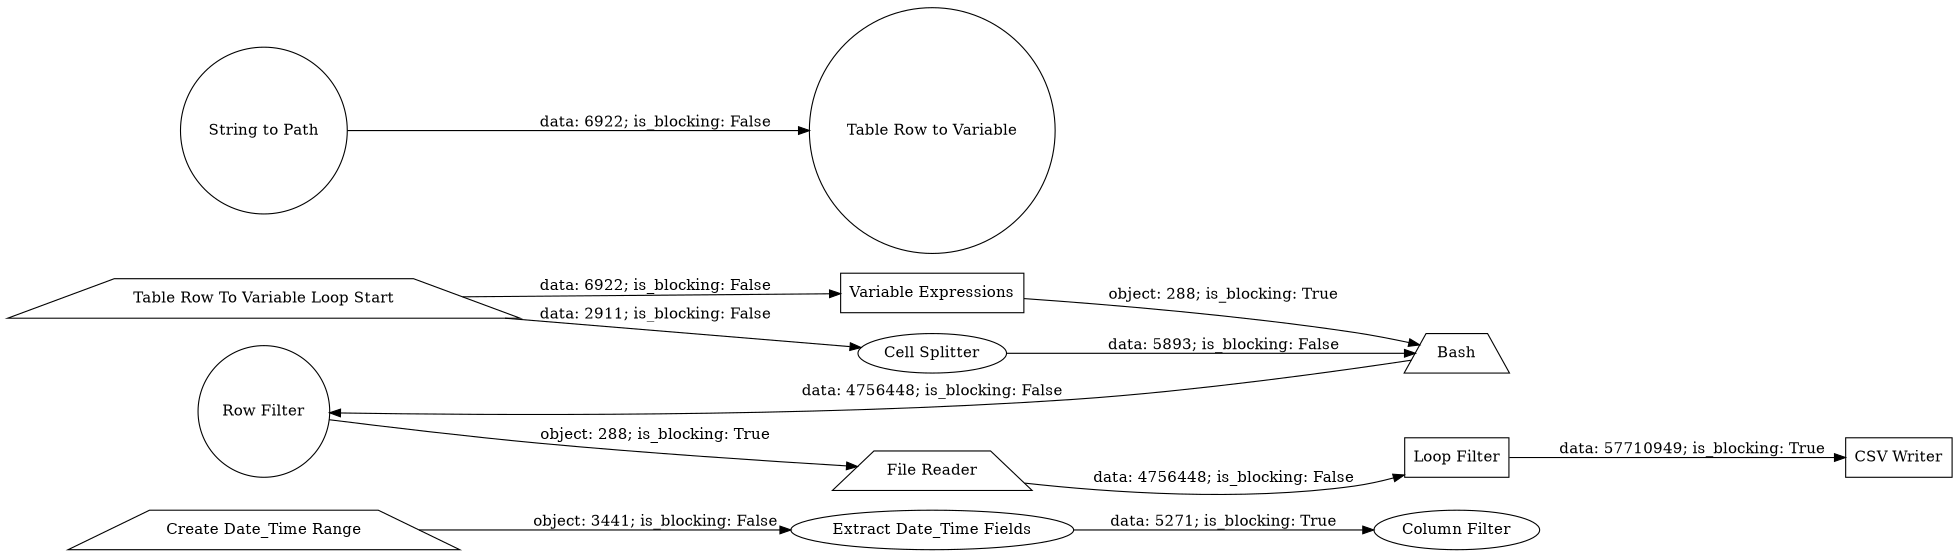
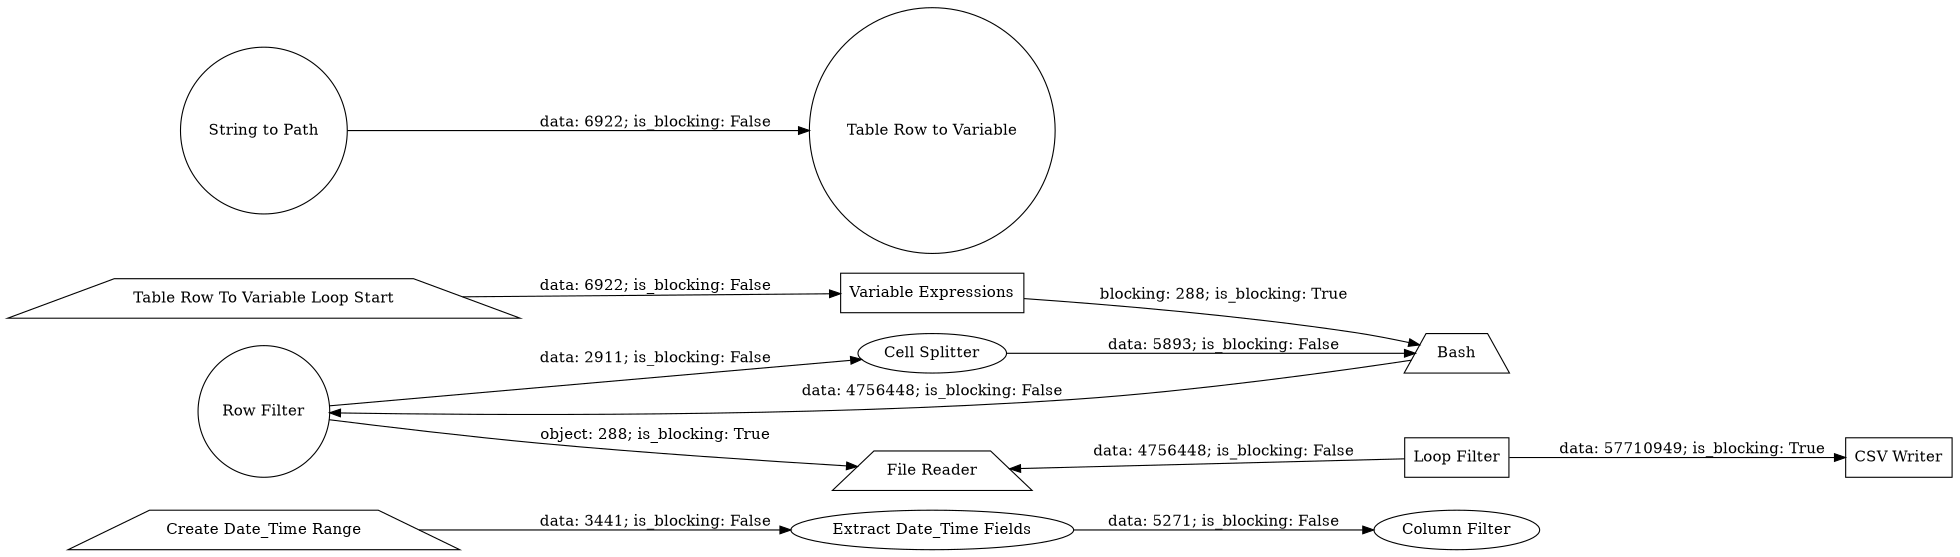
edge "Variable Expressions" -> "Bash": label "object: 288; is_blocking: True" -> "blocking: 288; is_blocking: True"
edge "Table Row To Variable Loop Start" -> "Cell Splitter": now "Row Filter" -> "Cell Splitter"
edge "File Reader" -> "Loop Filter": reversed
edge "Create Date_Time Range" -> "Extract Date_Time Fields": label "object: 3441; is_blocking: False" -> "data: 3441; is_blocking: False"
edge "Extract Date_Time Fields" -> "Column Filter": label "data: 5271; is_blocking: True" -> "data: 5271; is_blocking: False"
